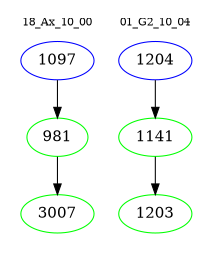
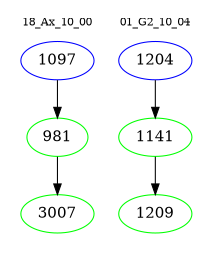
node "1203": label "1203" -> "1209"
